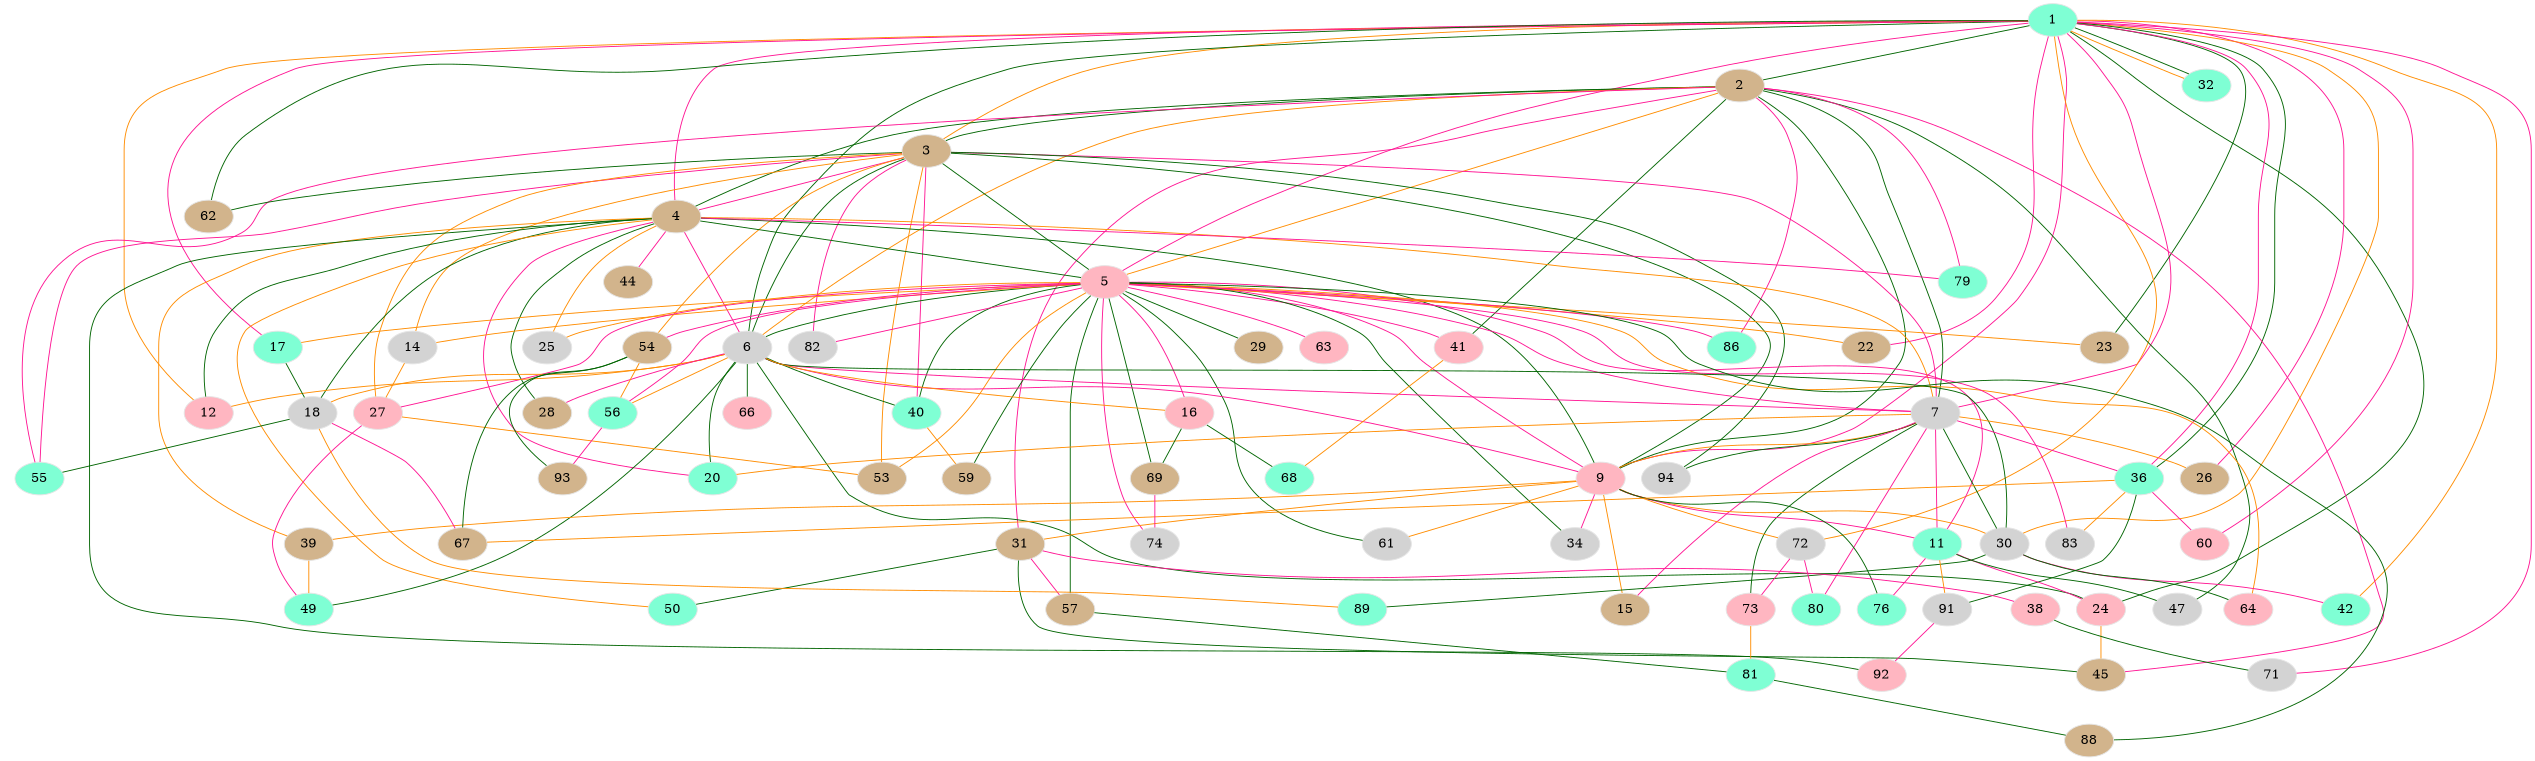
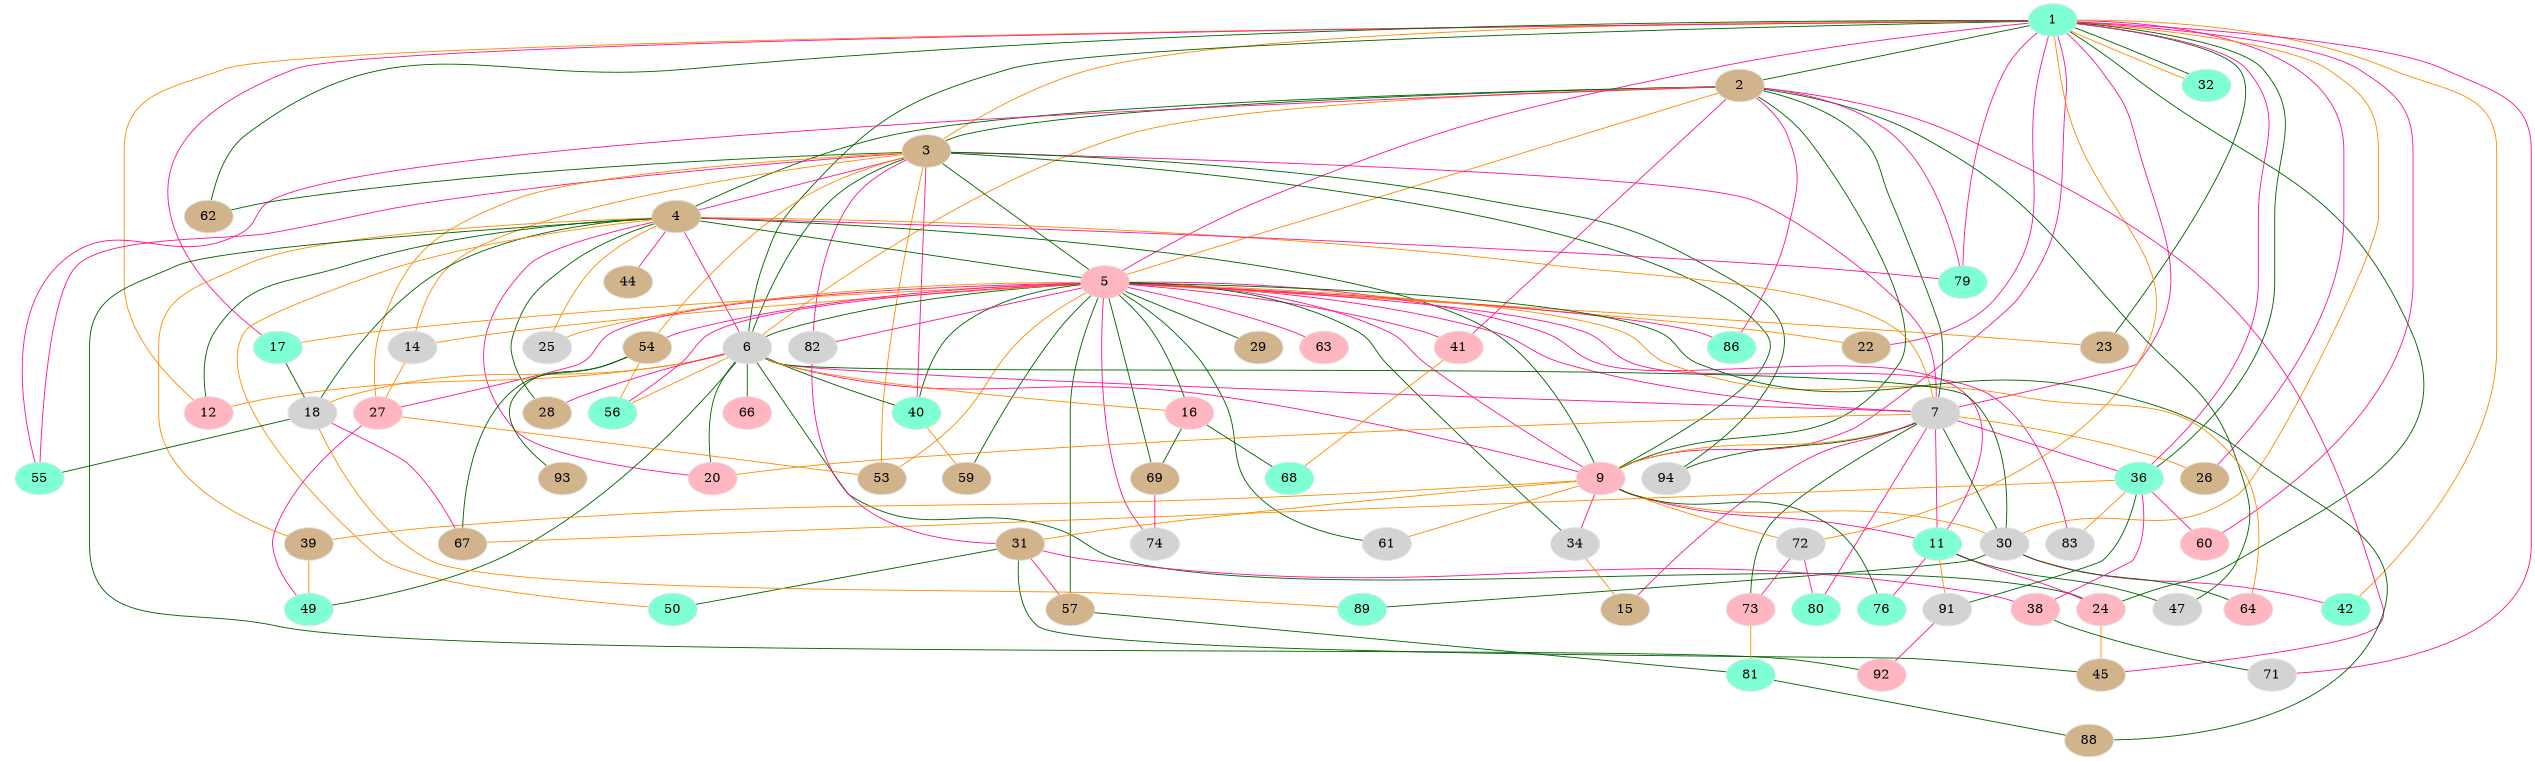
edge "1" -- "4": now "1" -- "79"
edge "2" -- "31": now "82" -- "31"
edge "2" -- "41": color darkgreen -> deeppink
edge "5" -- "16": color deeppink -> darkgreen
edge "56" -- "93": removed
node "20": fillcolor aquamarine -> lightpink
edge "9" -- "15": now "34" -- "15"
edge "36" -- "38": added
